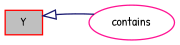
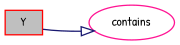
edge "contains" -> "Y": reversed
